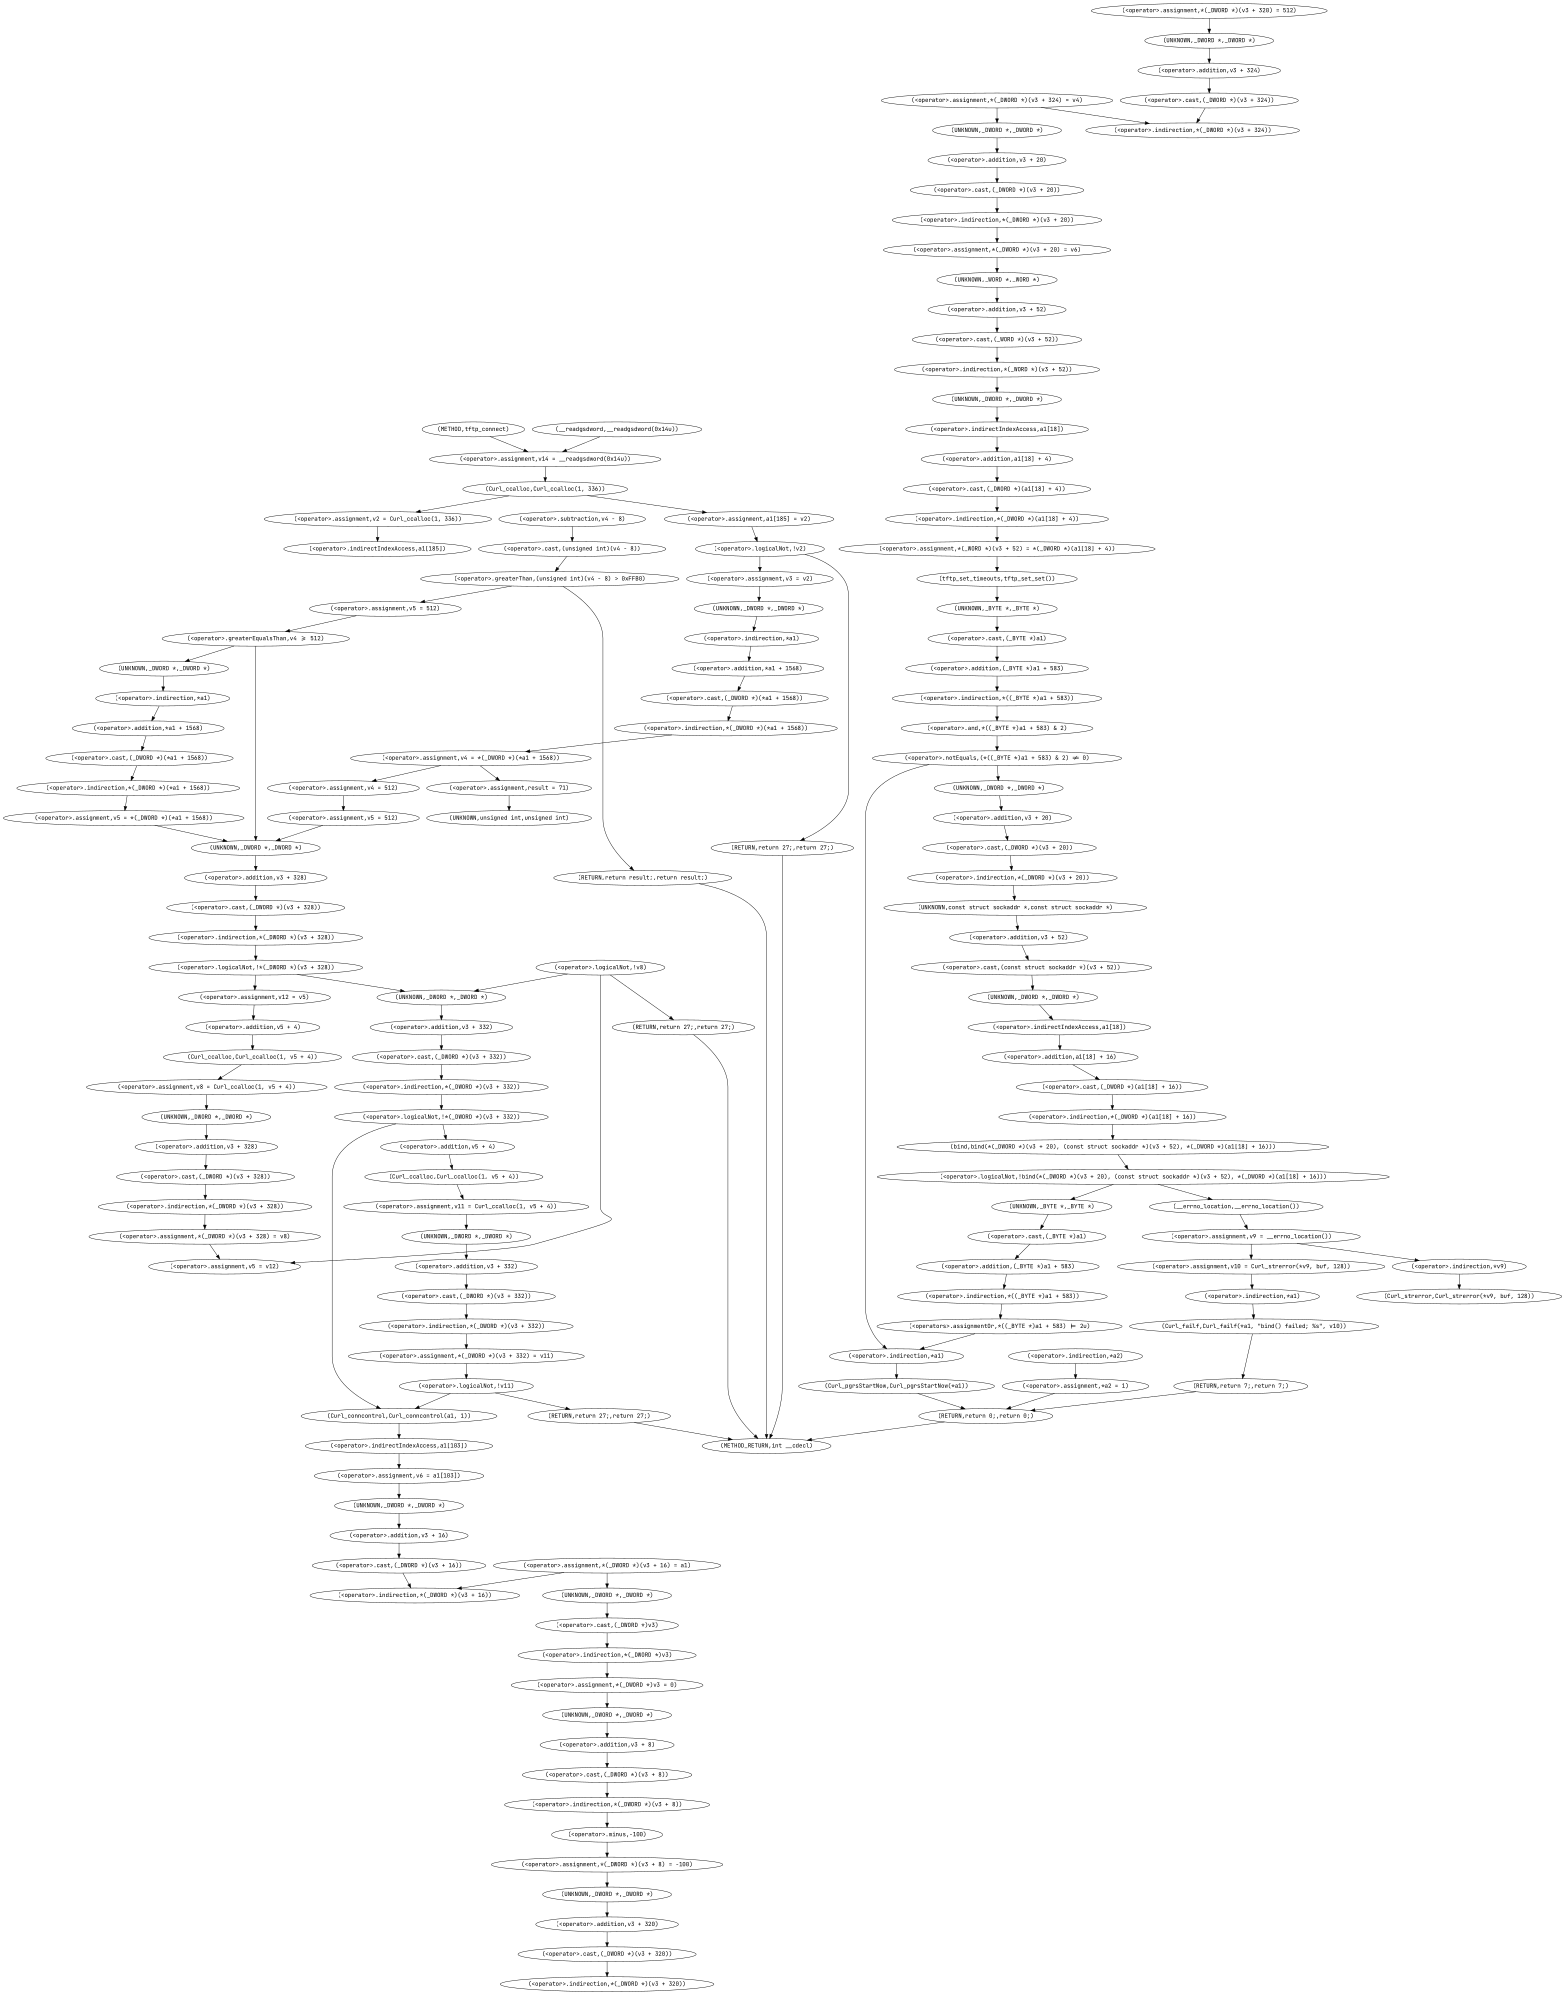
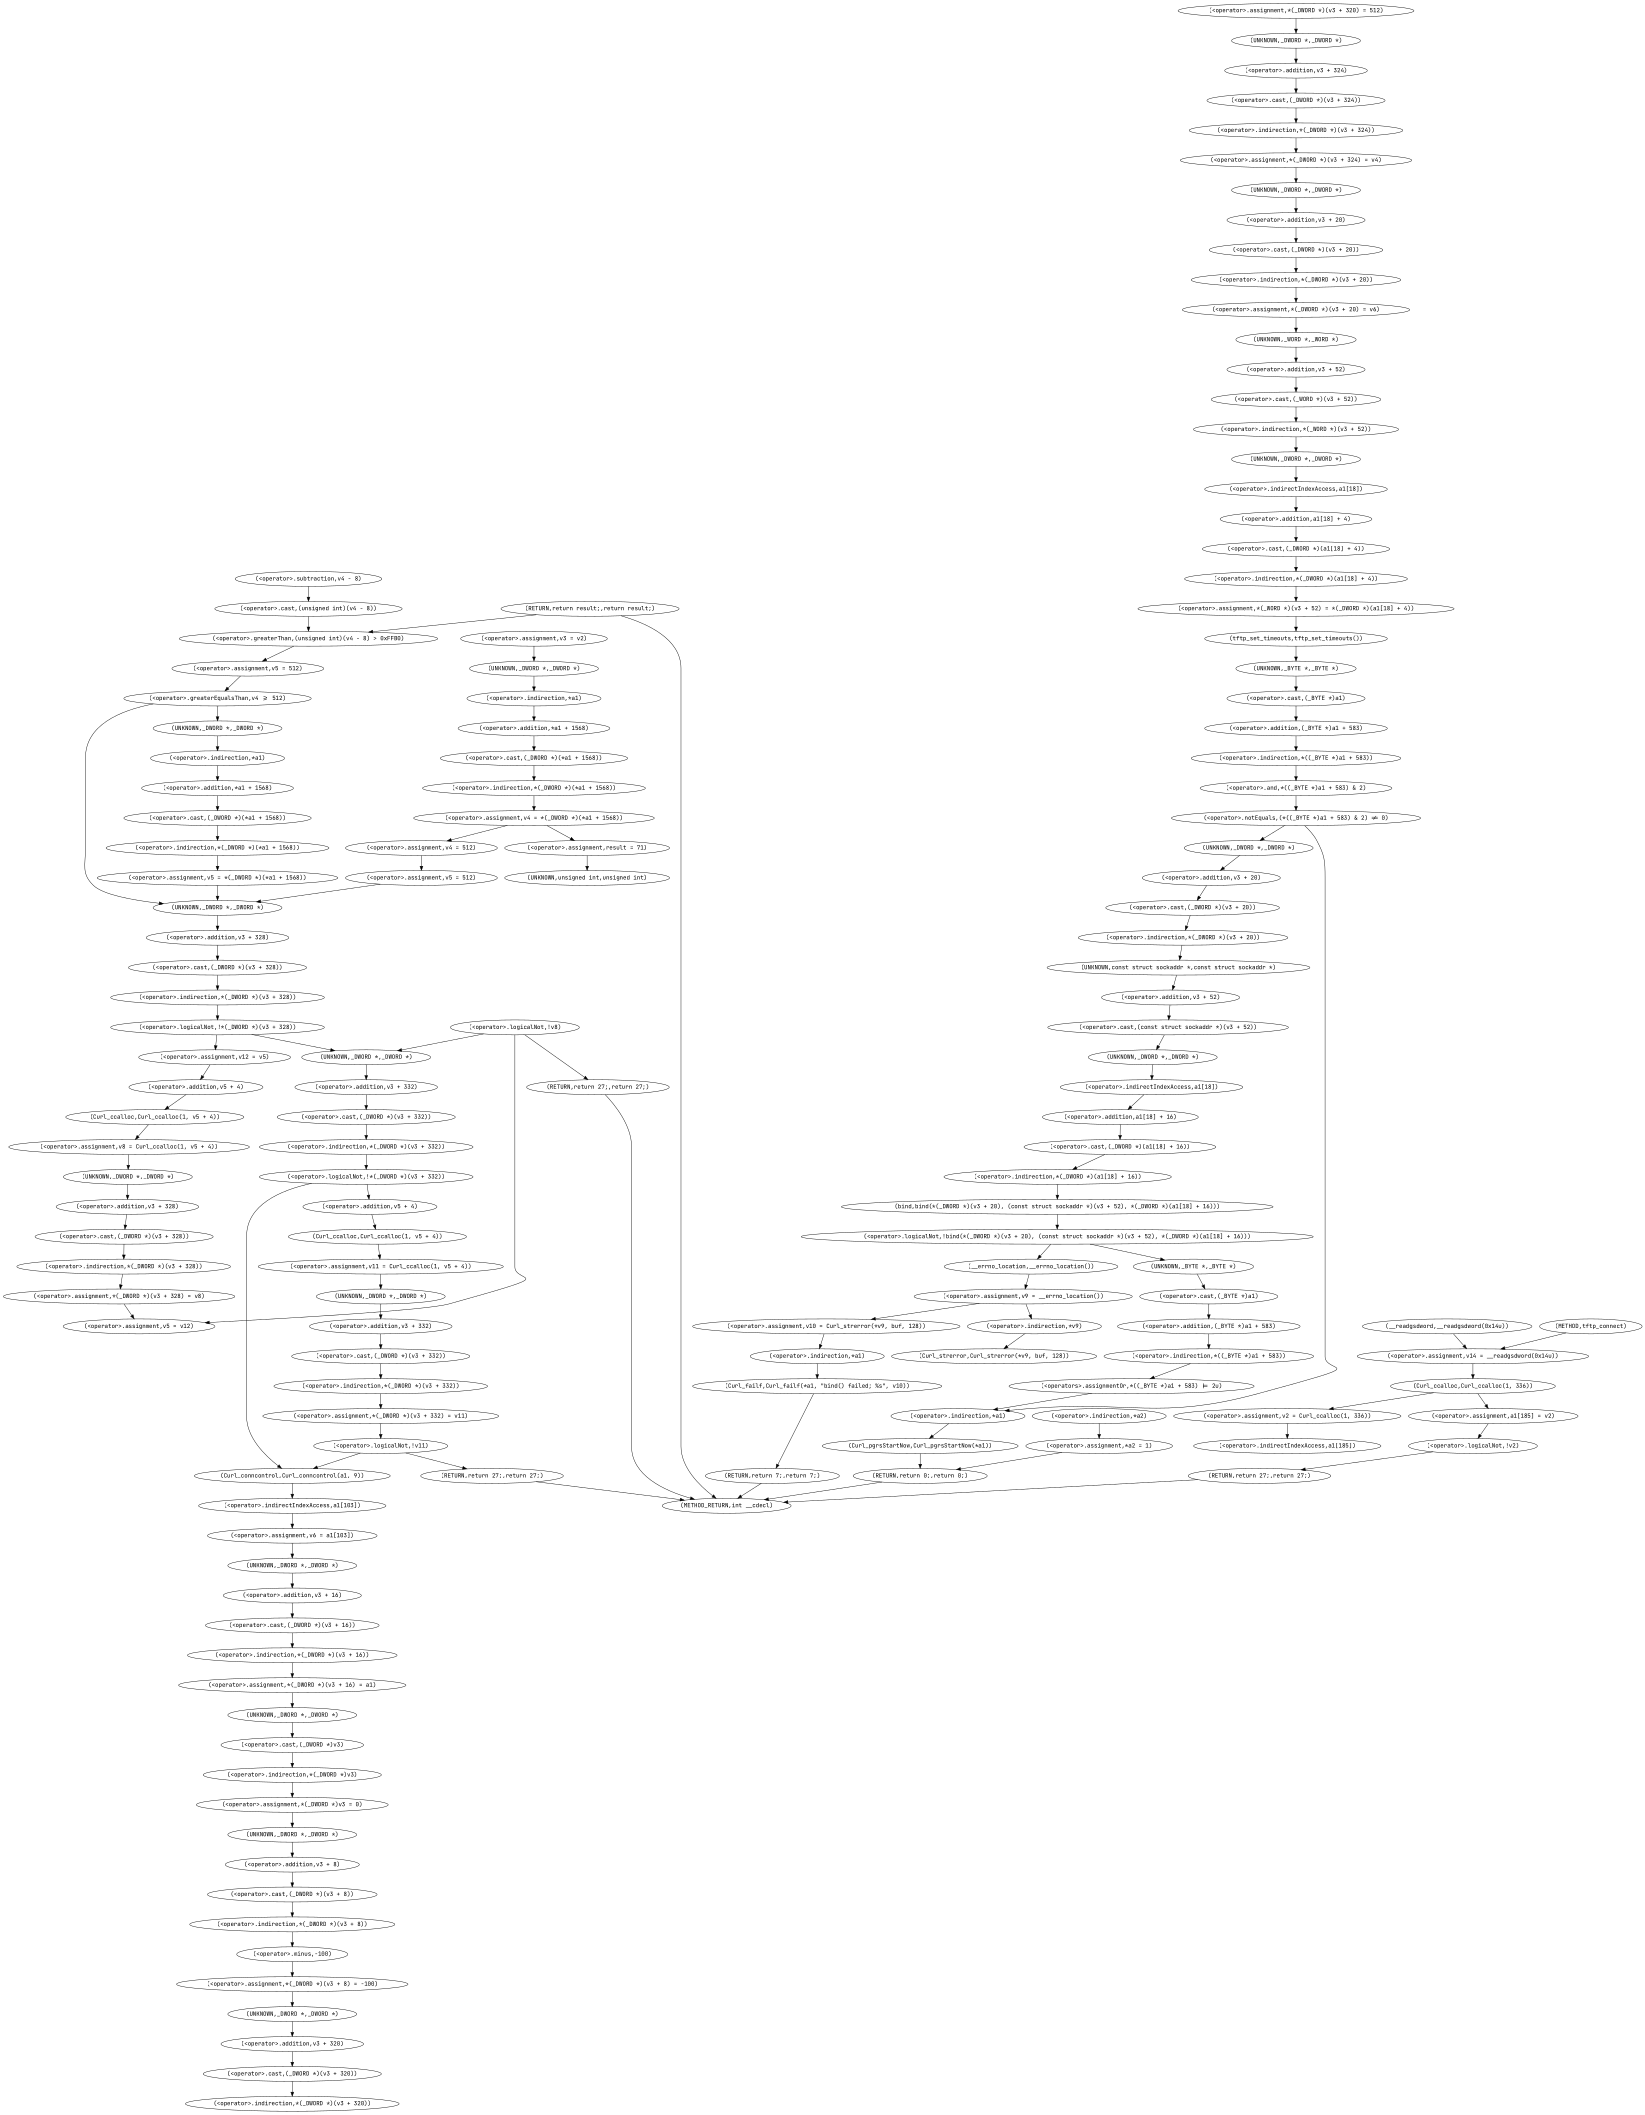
edge "(<operator>.assignment,*(_DWORD *)(v3 + 324) = v4)" -> "(<operator>.indirection,*(_DWORD *)(v3 + 324))": reversed
edge "(<operator>.logicalNot,!v2)" -> "(<operator>.assignment,v3 = v2)": removed
node "(tftp_set_timeouts,tftp_set_set())": label "(tftp_set_timeouts,tftp_set_set())" -> "(tftp_set_timeouts,tftp_set_timeouts())"
edge "(<operator>.greaterThan,(unsigned int)(v4 - 8) > 0xFFB0)" -> "(RETURN,return result;,return result;)": reversed
edge "(RETURN,return 7;,return 7;)" -> "(RETURN,return 0;,return 0;)": now "(RETURN,return 7;,return 7;)" -> "(METHOD_RETURN,int __cdecl)"
node "(Curl_conncontrol,Curl_conncontrol(a1, 1))": label "(Curl_conncontrol,Curl_conncontrol(a1, 1))" -> "(Curl_conncontrol,Curl_conncontrol(a1, 9))"
edge "(<operator>.assignment,*(_DWORD *)(v3 + 16) = a1)" -> "(<operator>.indirection,*(_DWORD *)(v3 + 16))": reversed
